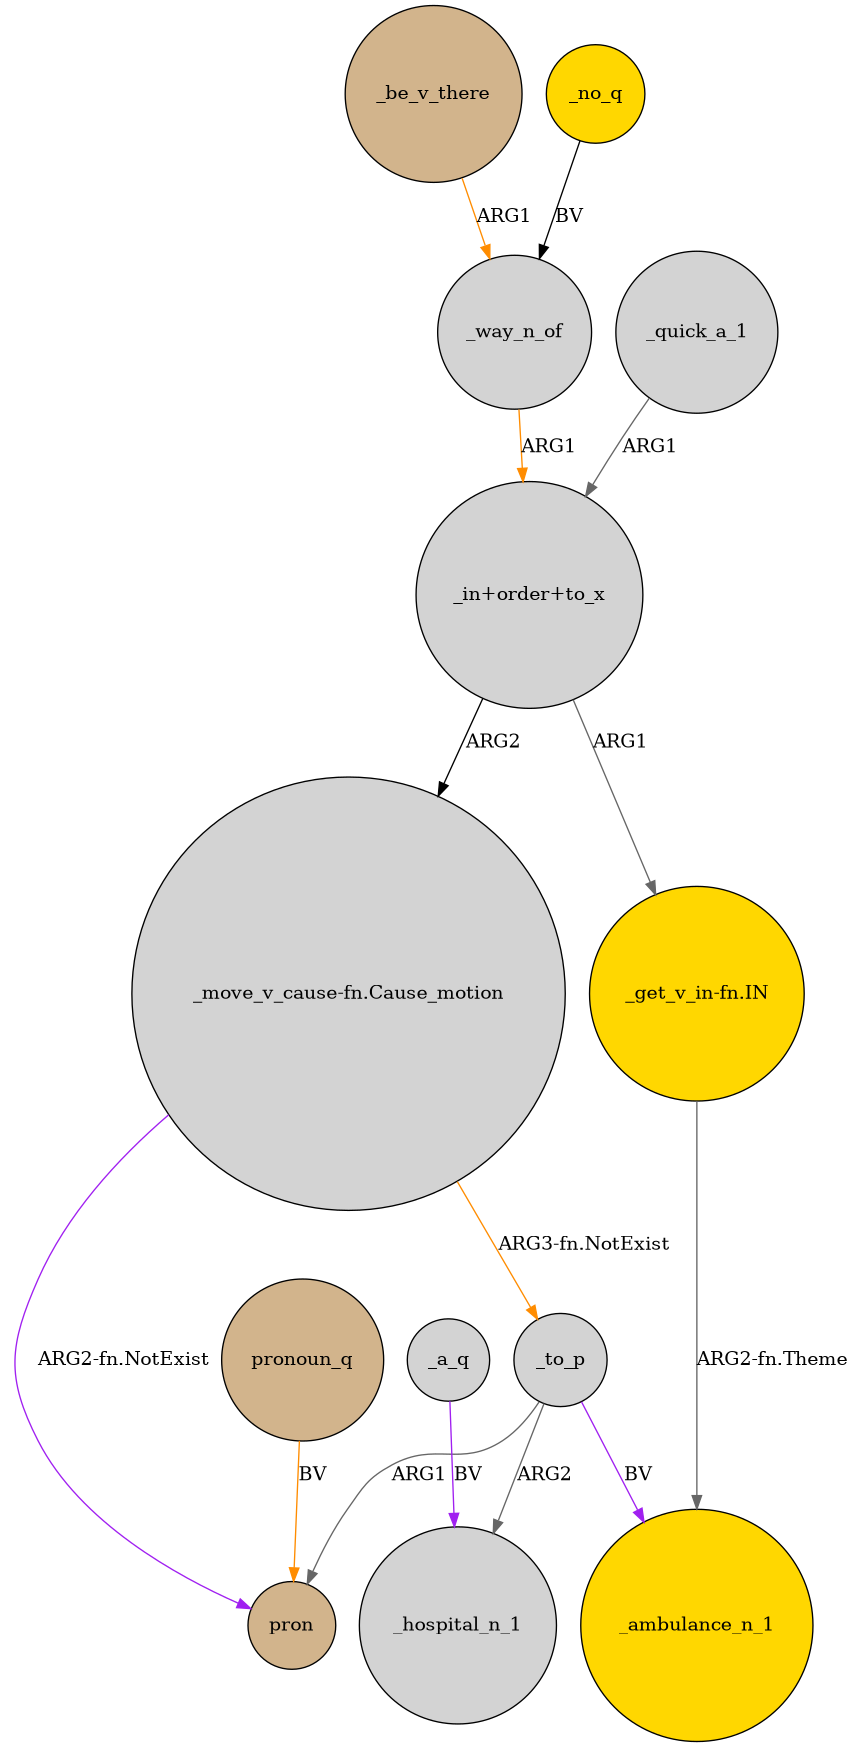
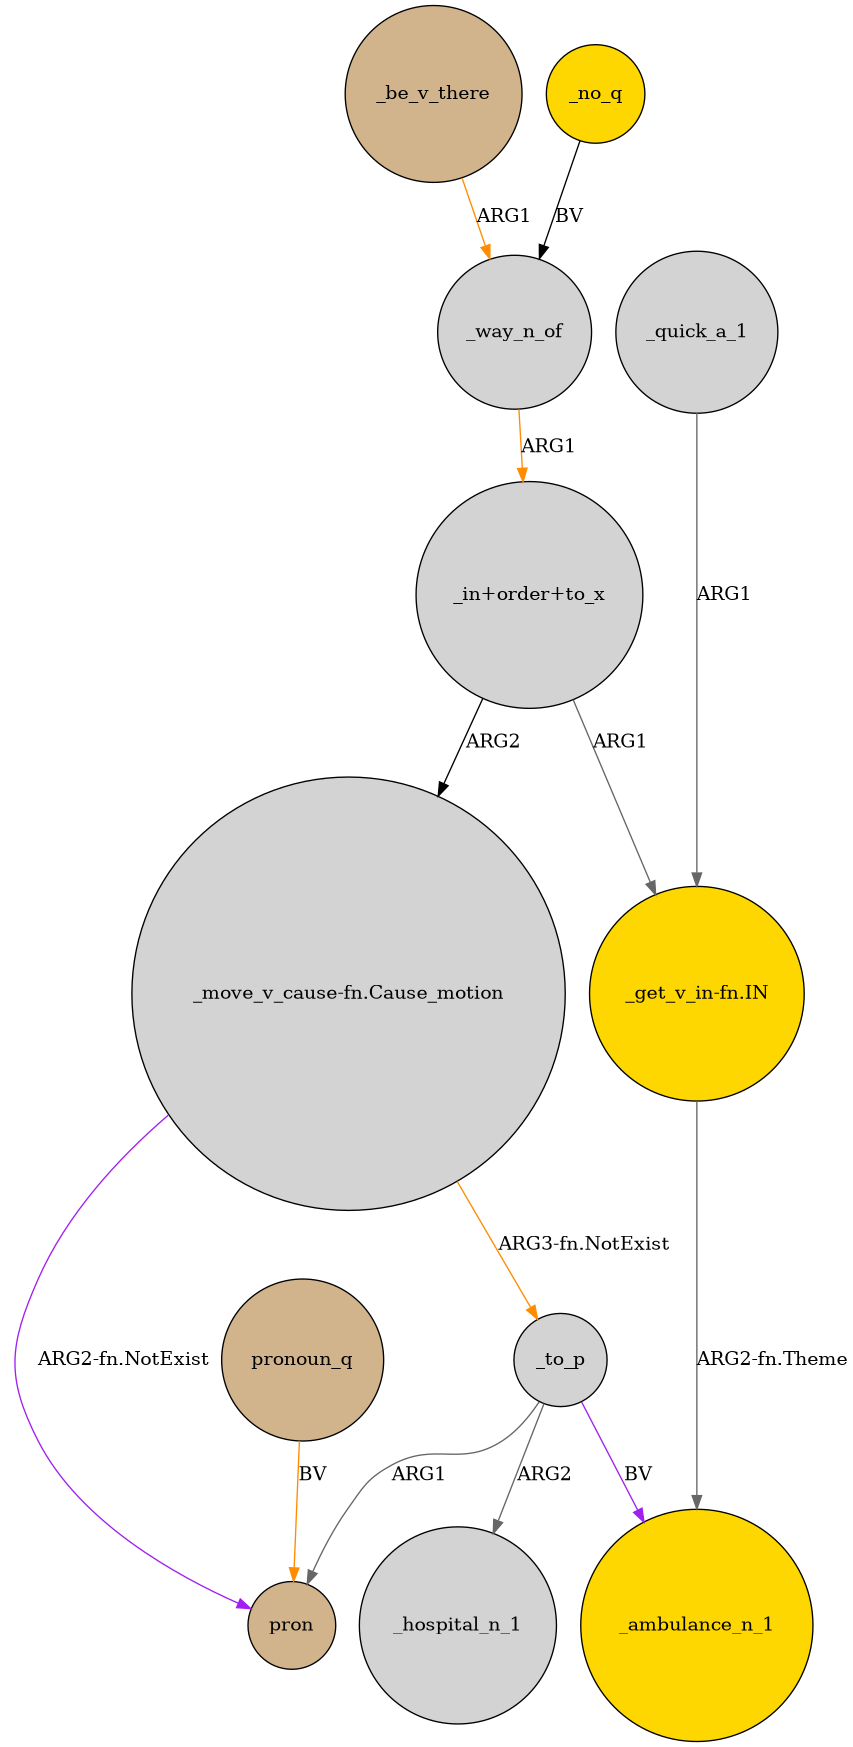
edge "_quick_a_1" -> "_in+order+to_x": now "_quick_a_1" -> "_get_v_in-fn.IN"
node "_a_q": removed
